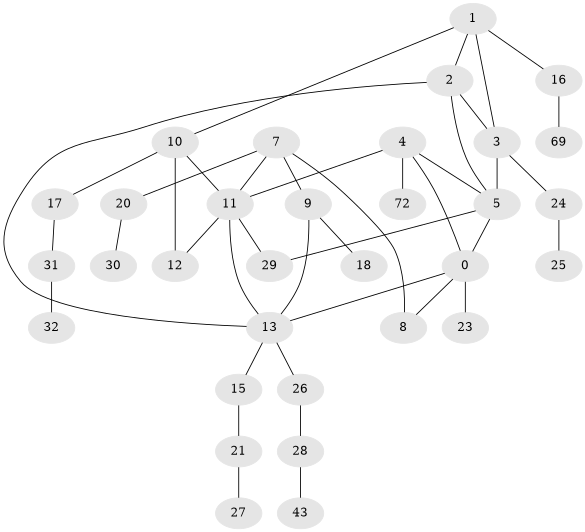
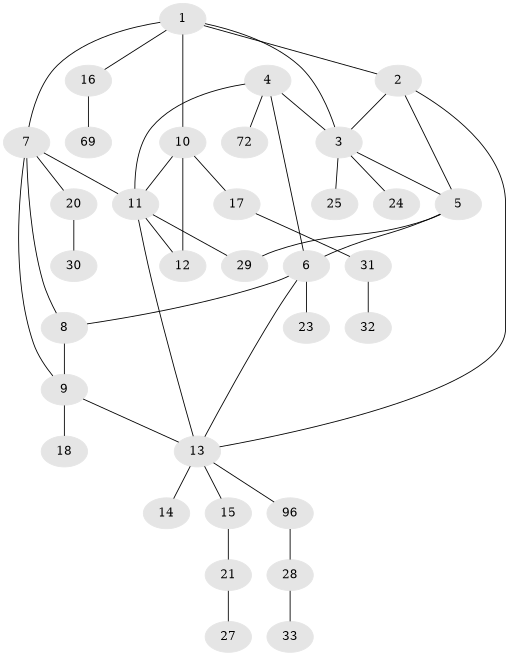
edge "1" -- "7": added
edge "4" -- "5": now "4" -- "3"
edge "24" -- "25": now "3" -- "25"
node "0": label "0" -> "6"
edge "8" -- "9": added
node "26": label "26" -> "96"
node "14": added
node "43": label "43" -> "33"
